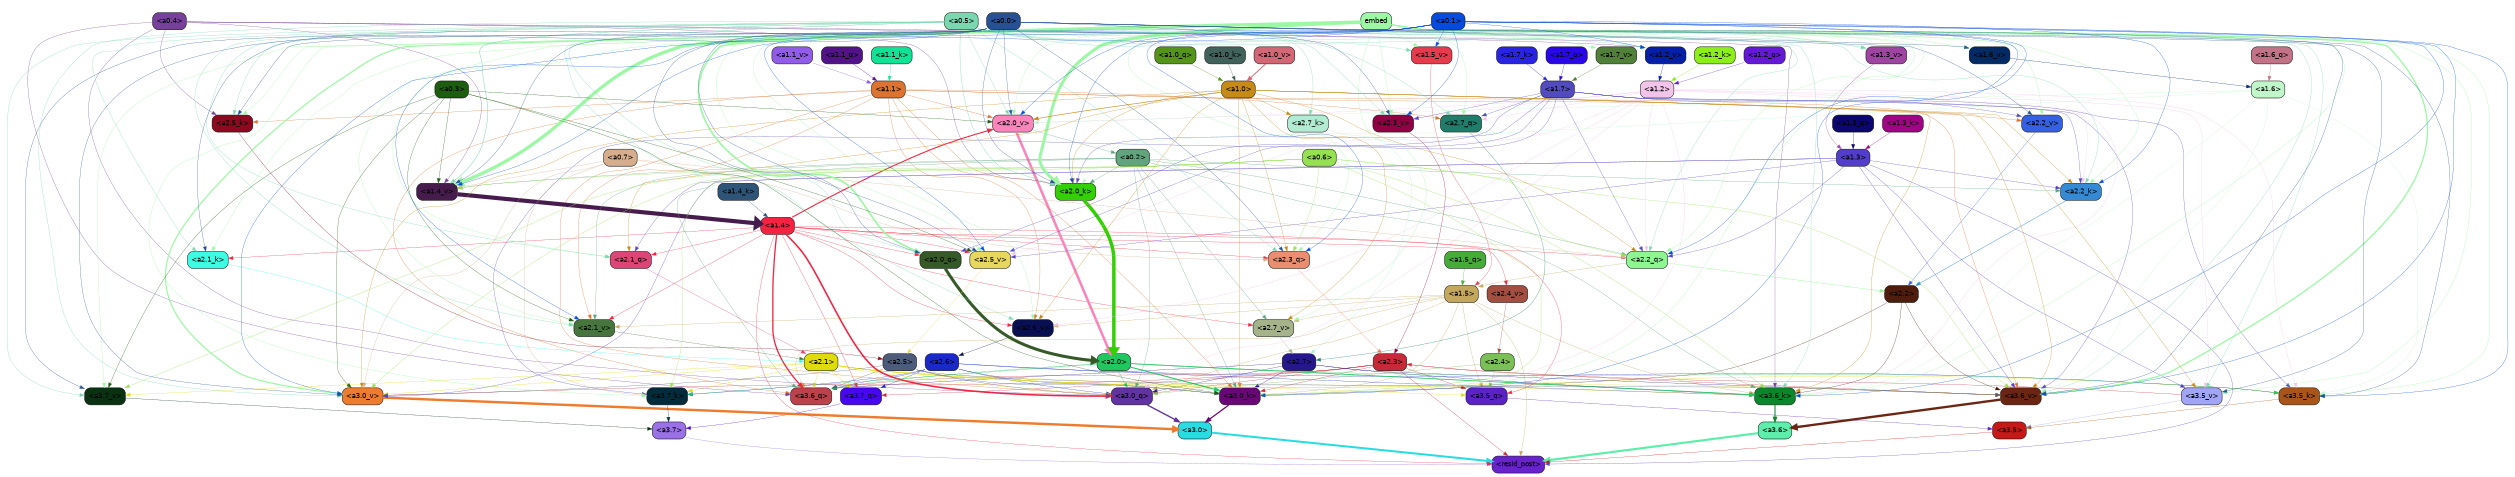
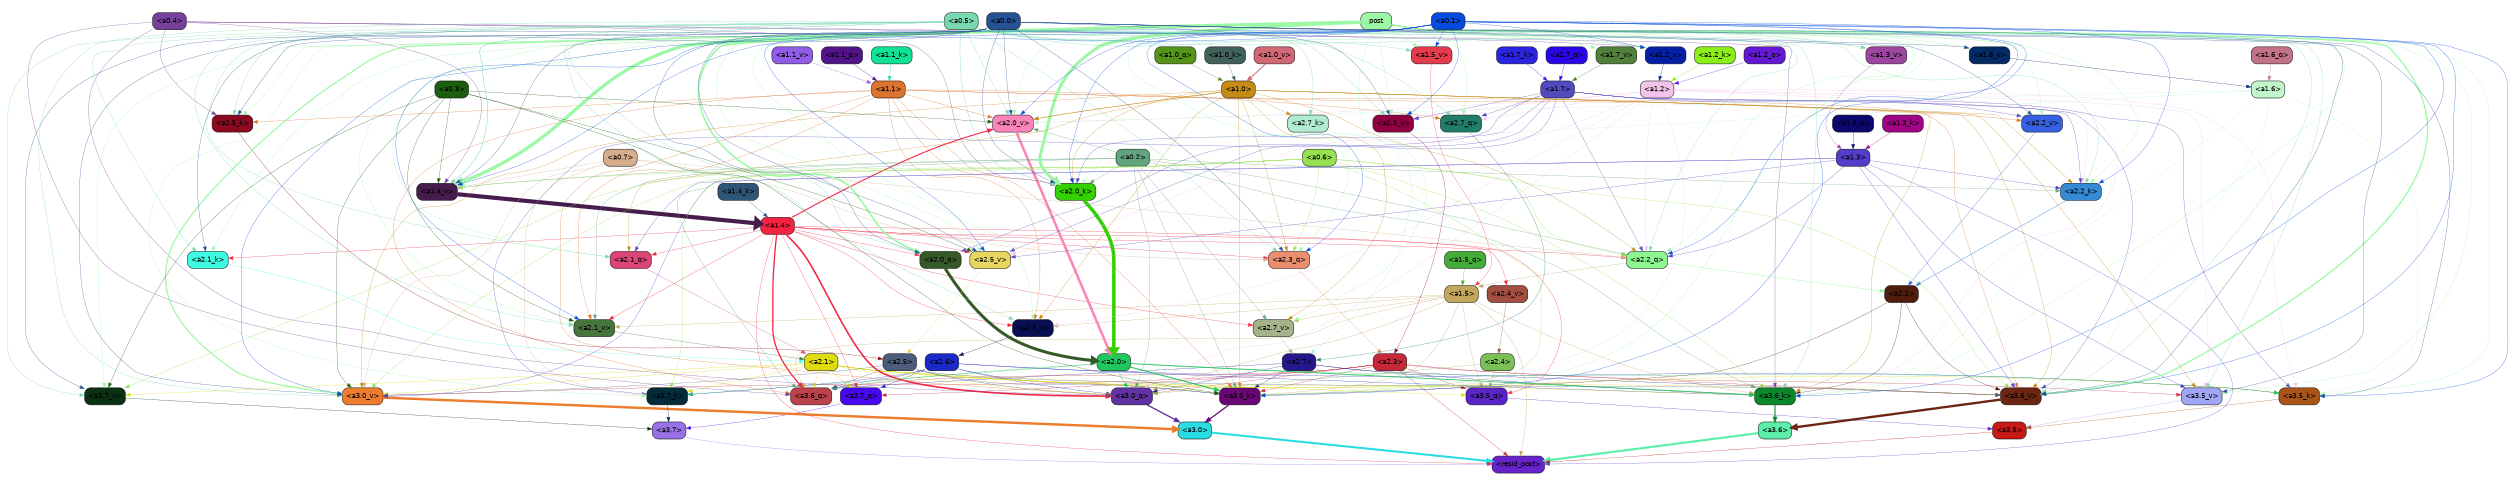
node "embed": label "embed" -> "post"
edge "<a2.0_v>" -> "<a0.2>": reversed
edge "<a3.5_v>" -> "<a2.3>": reversed
